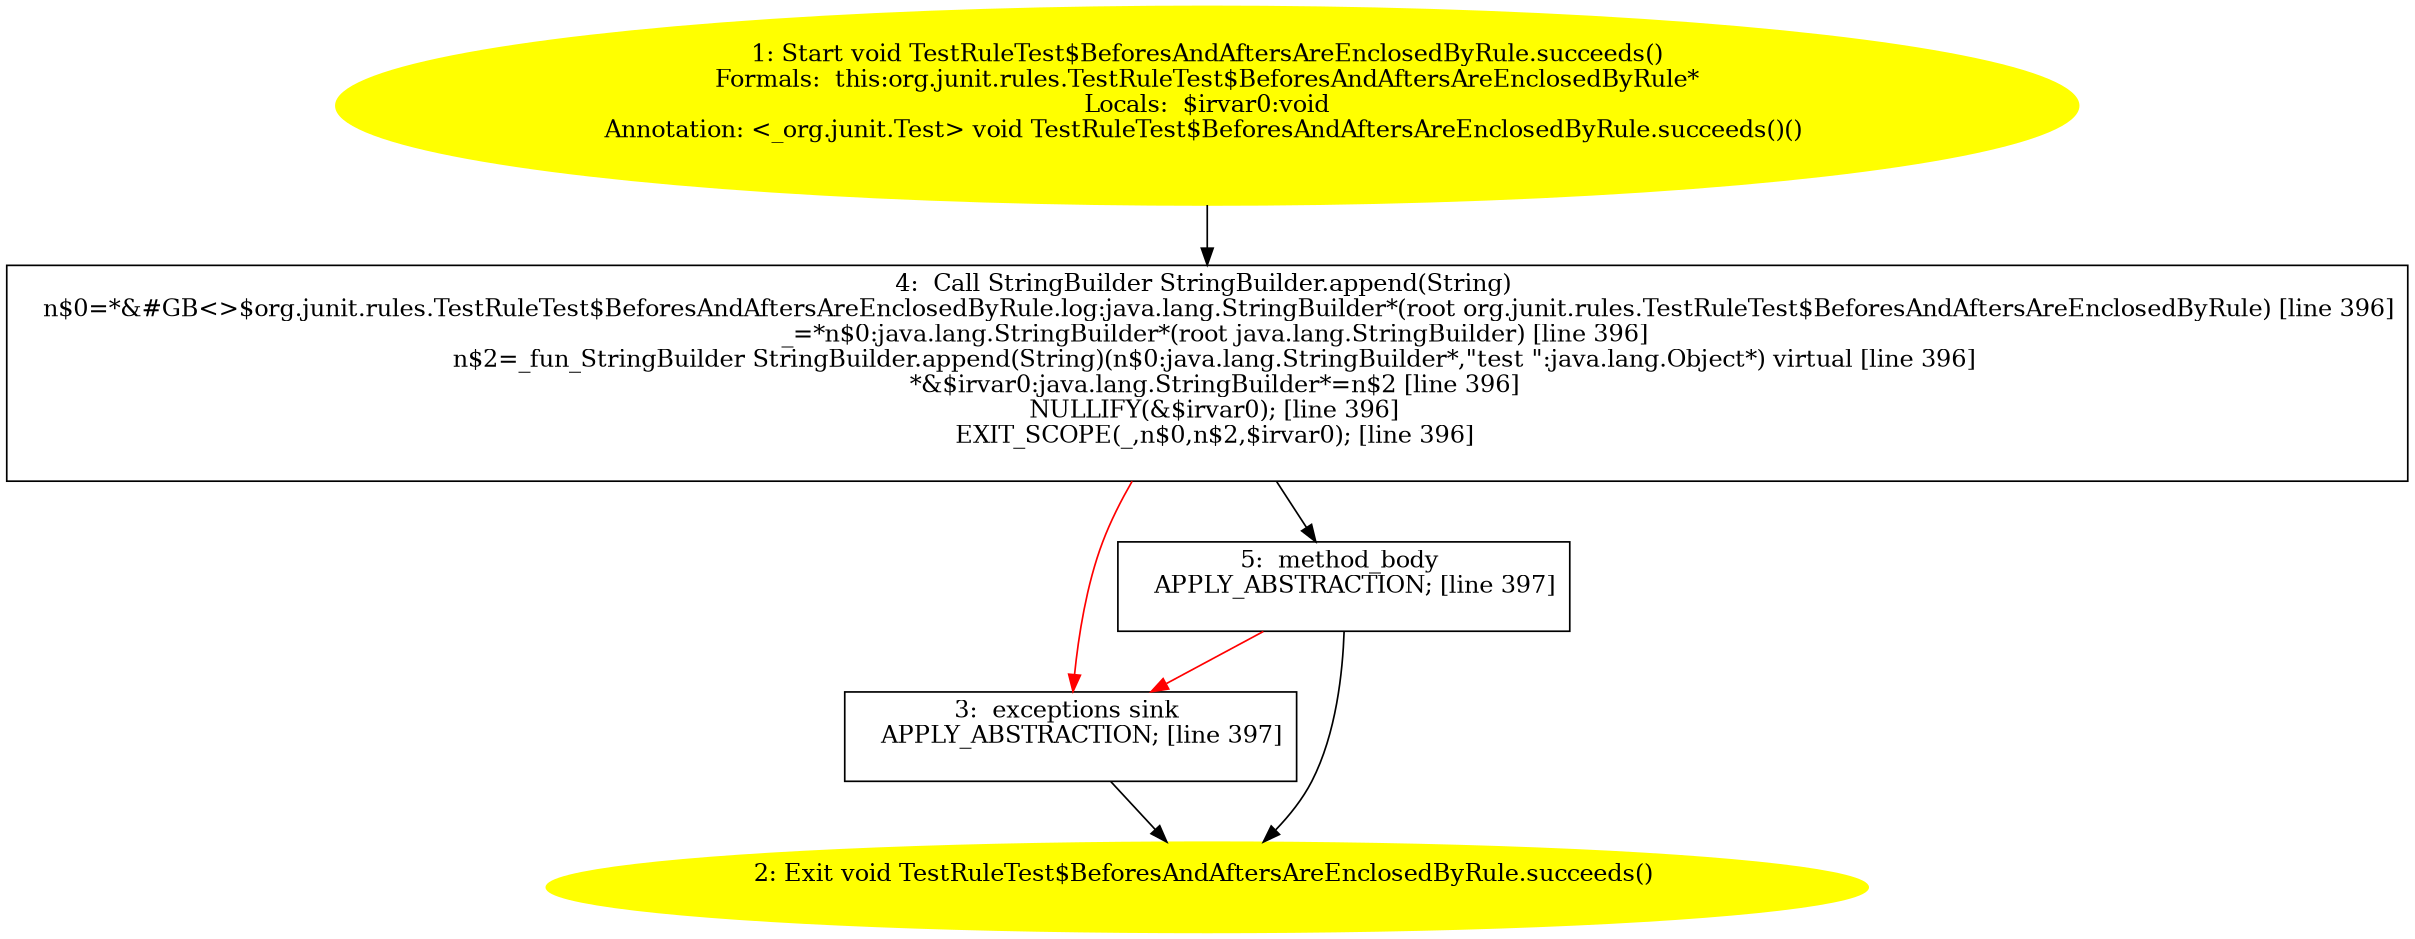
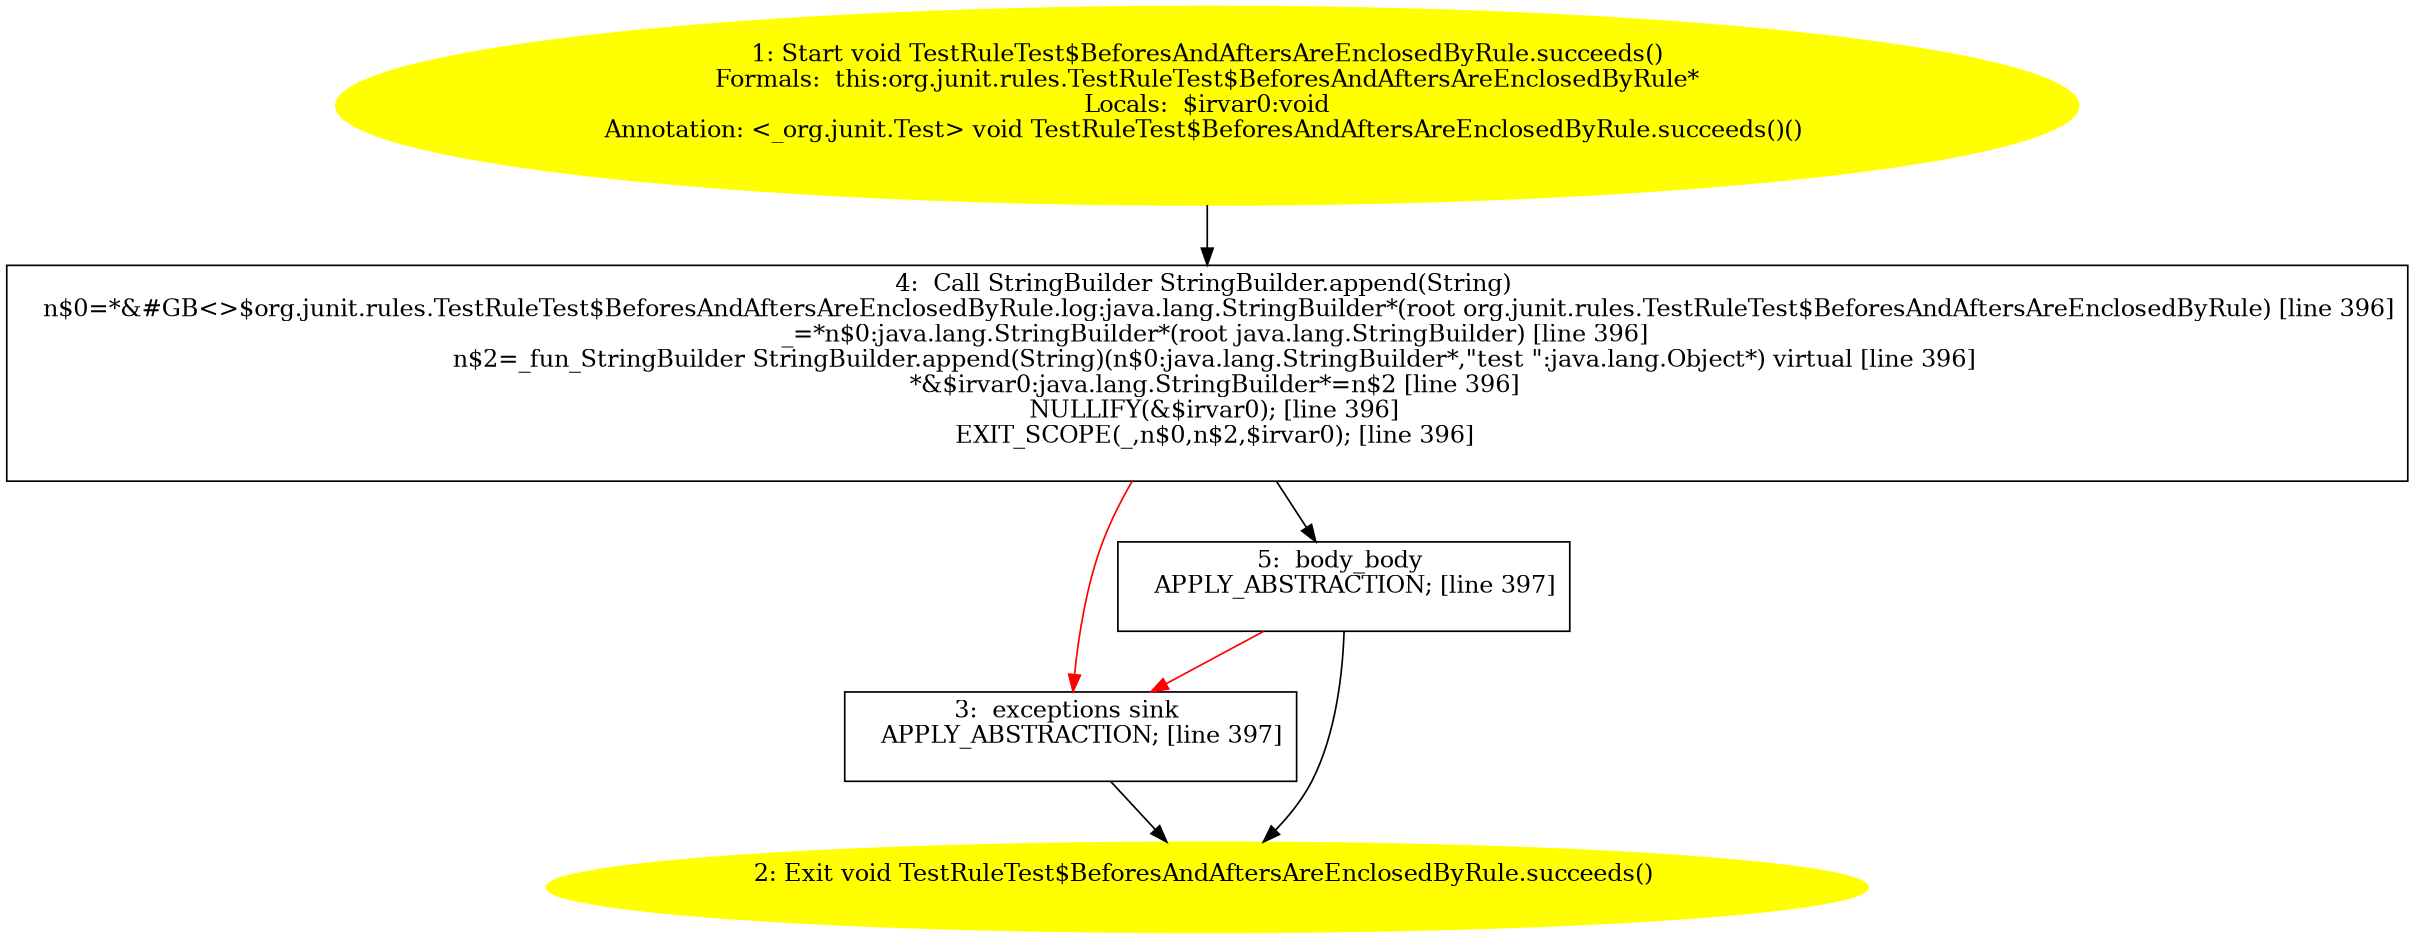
node "5:  method_body APPLY_ABSTRACTION; [line 397]": label "5:  method_body APPLY_ABSTRACTION; [line 397]" -> "5:  body_body APPLY_ABSTRACTION; [line 397]"
